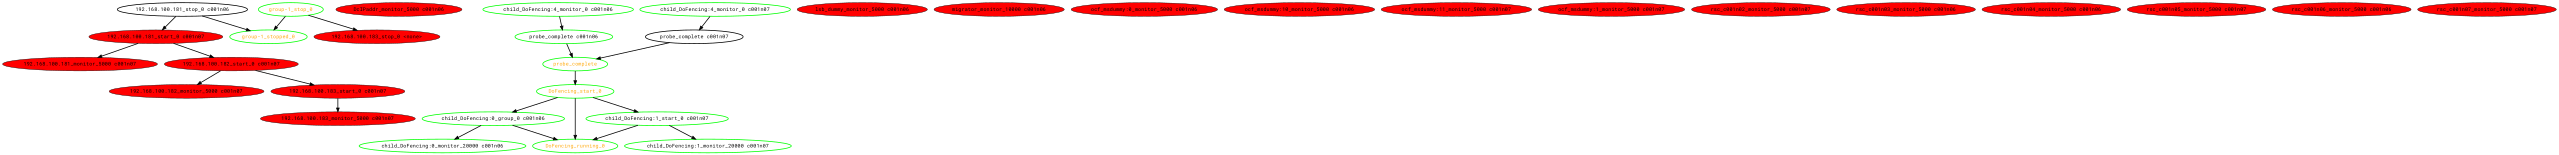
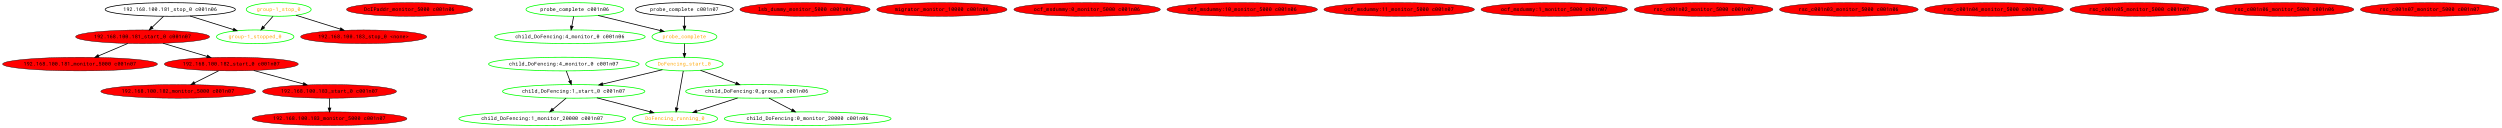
edge "child_DoFencing:4_monitor_0 c001n06" -> "probe_complete c001n06": reversed
edge "child_DoFencing:4_monitor_0 c001n07" -> "probe_complete c001n07": now "child_DoFencing:4_monitor_0 c001n07" -> "child_DoFencing:1_start_0 c001n07"
